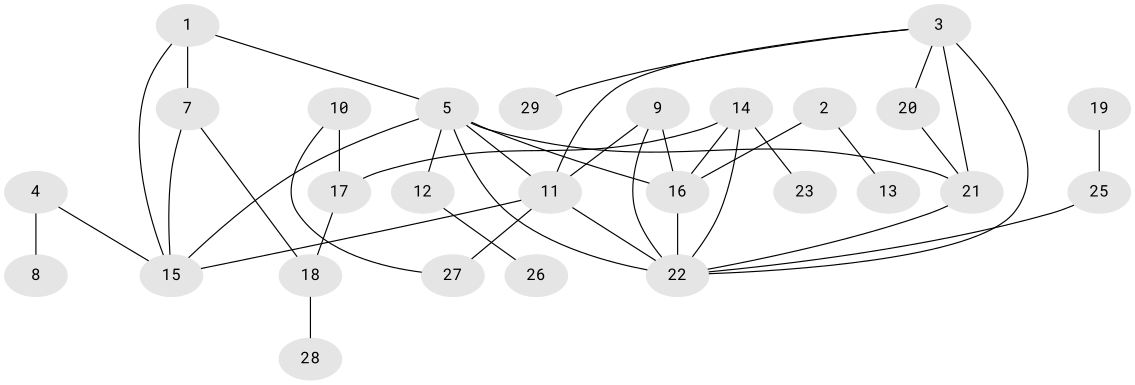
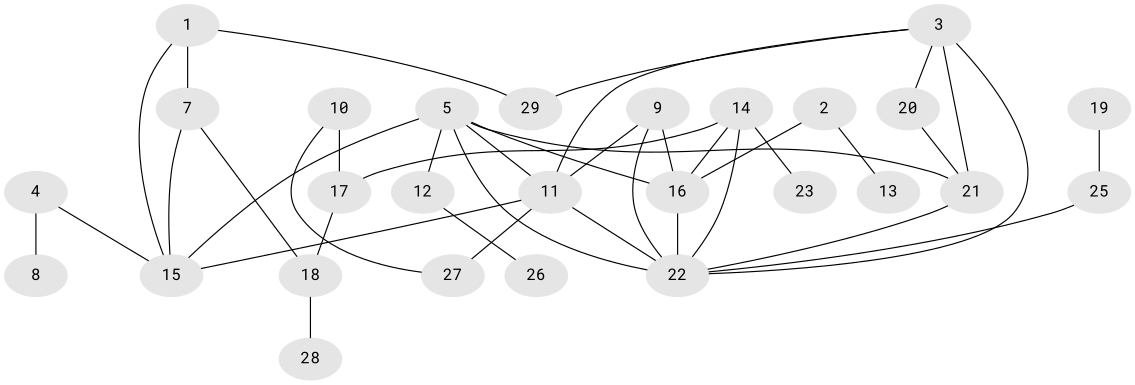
edge "1" -- "5": now "1" -- "29"
